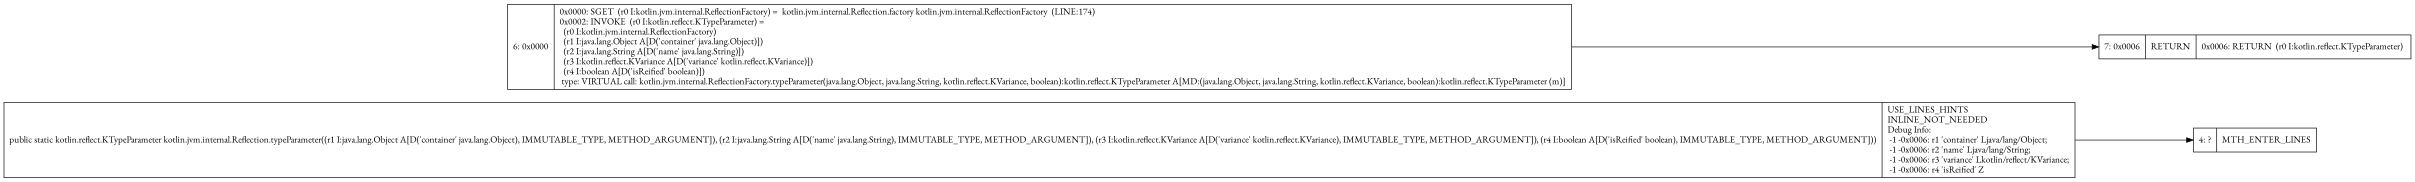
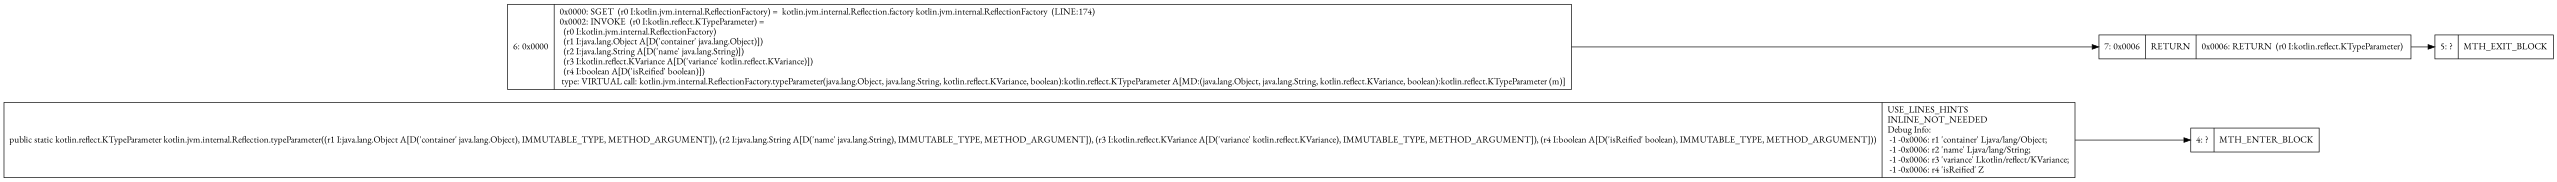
node "5: ?": added
node "4: ?": text "MTH_ENTER_LINES" -> "MTH_ENTER_BLOCK"
